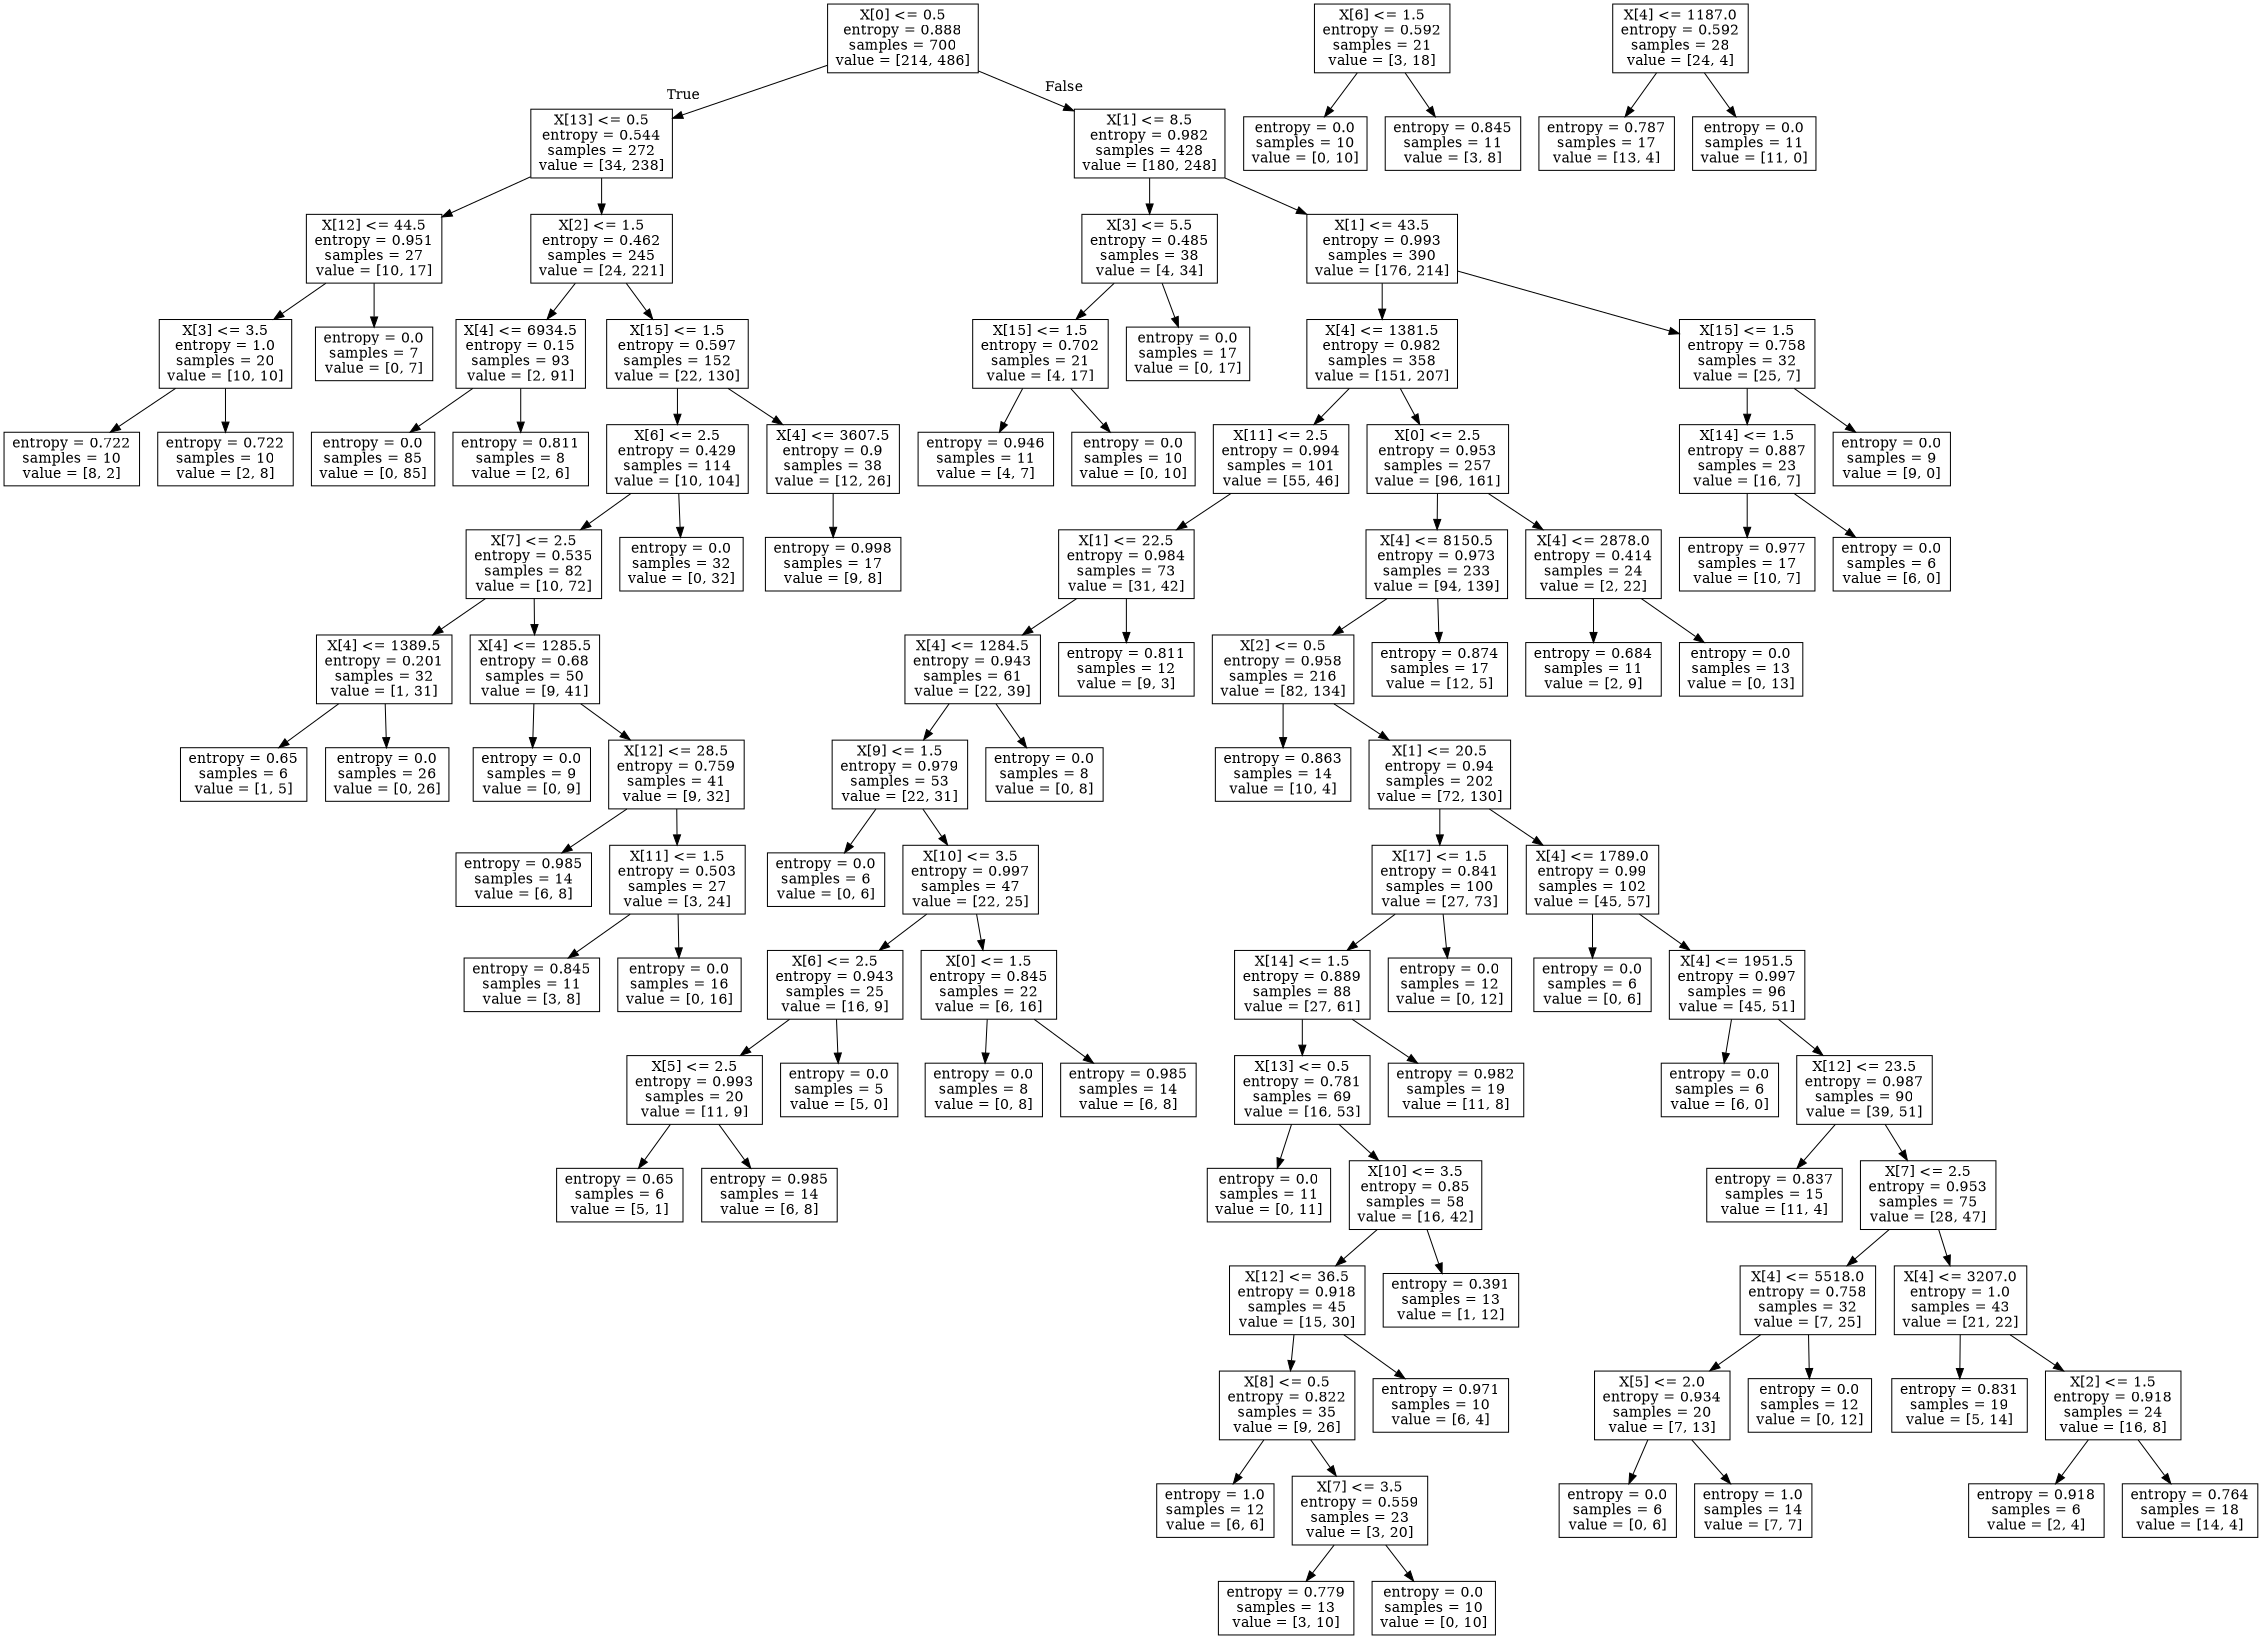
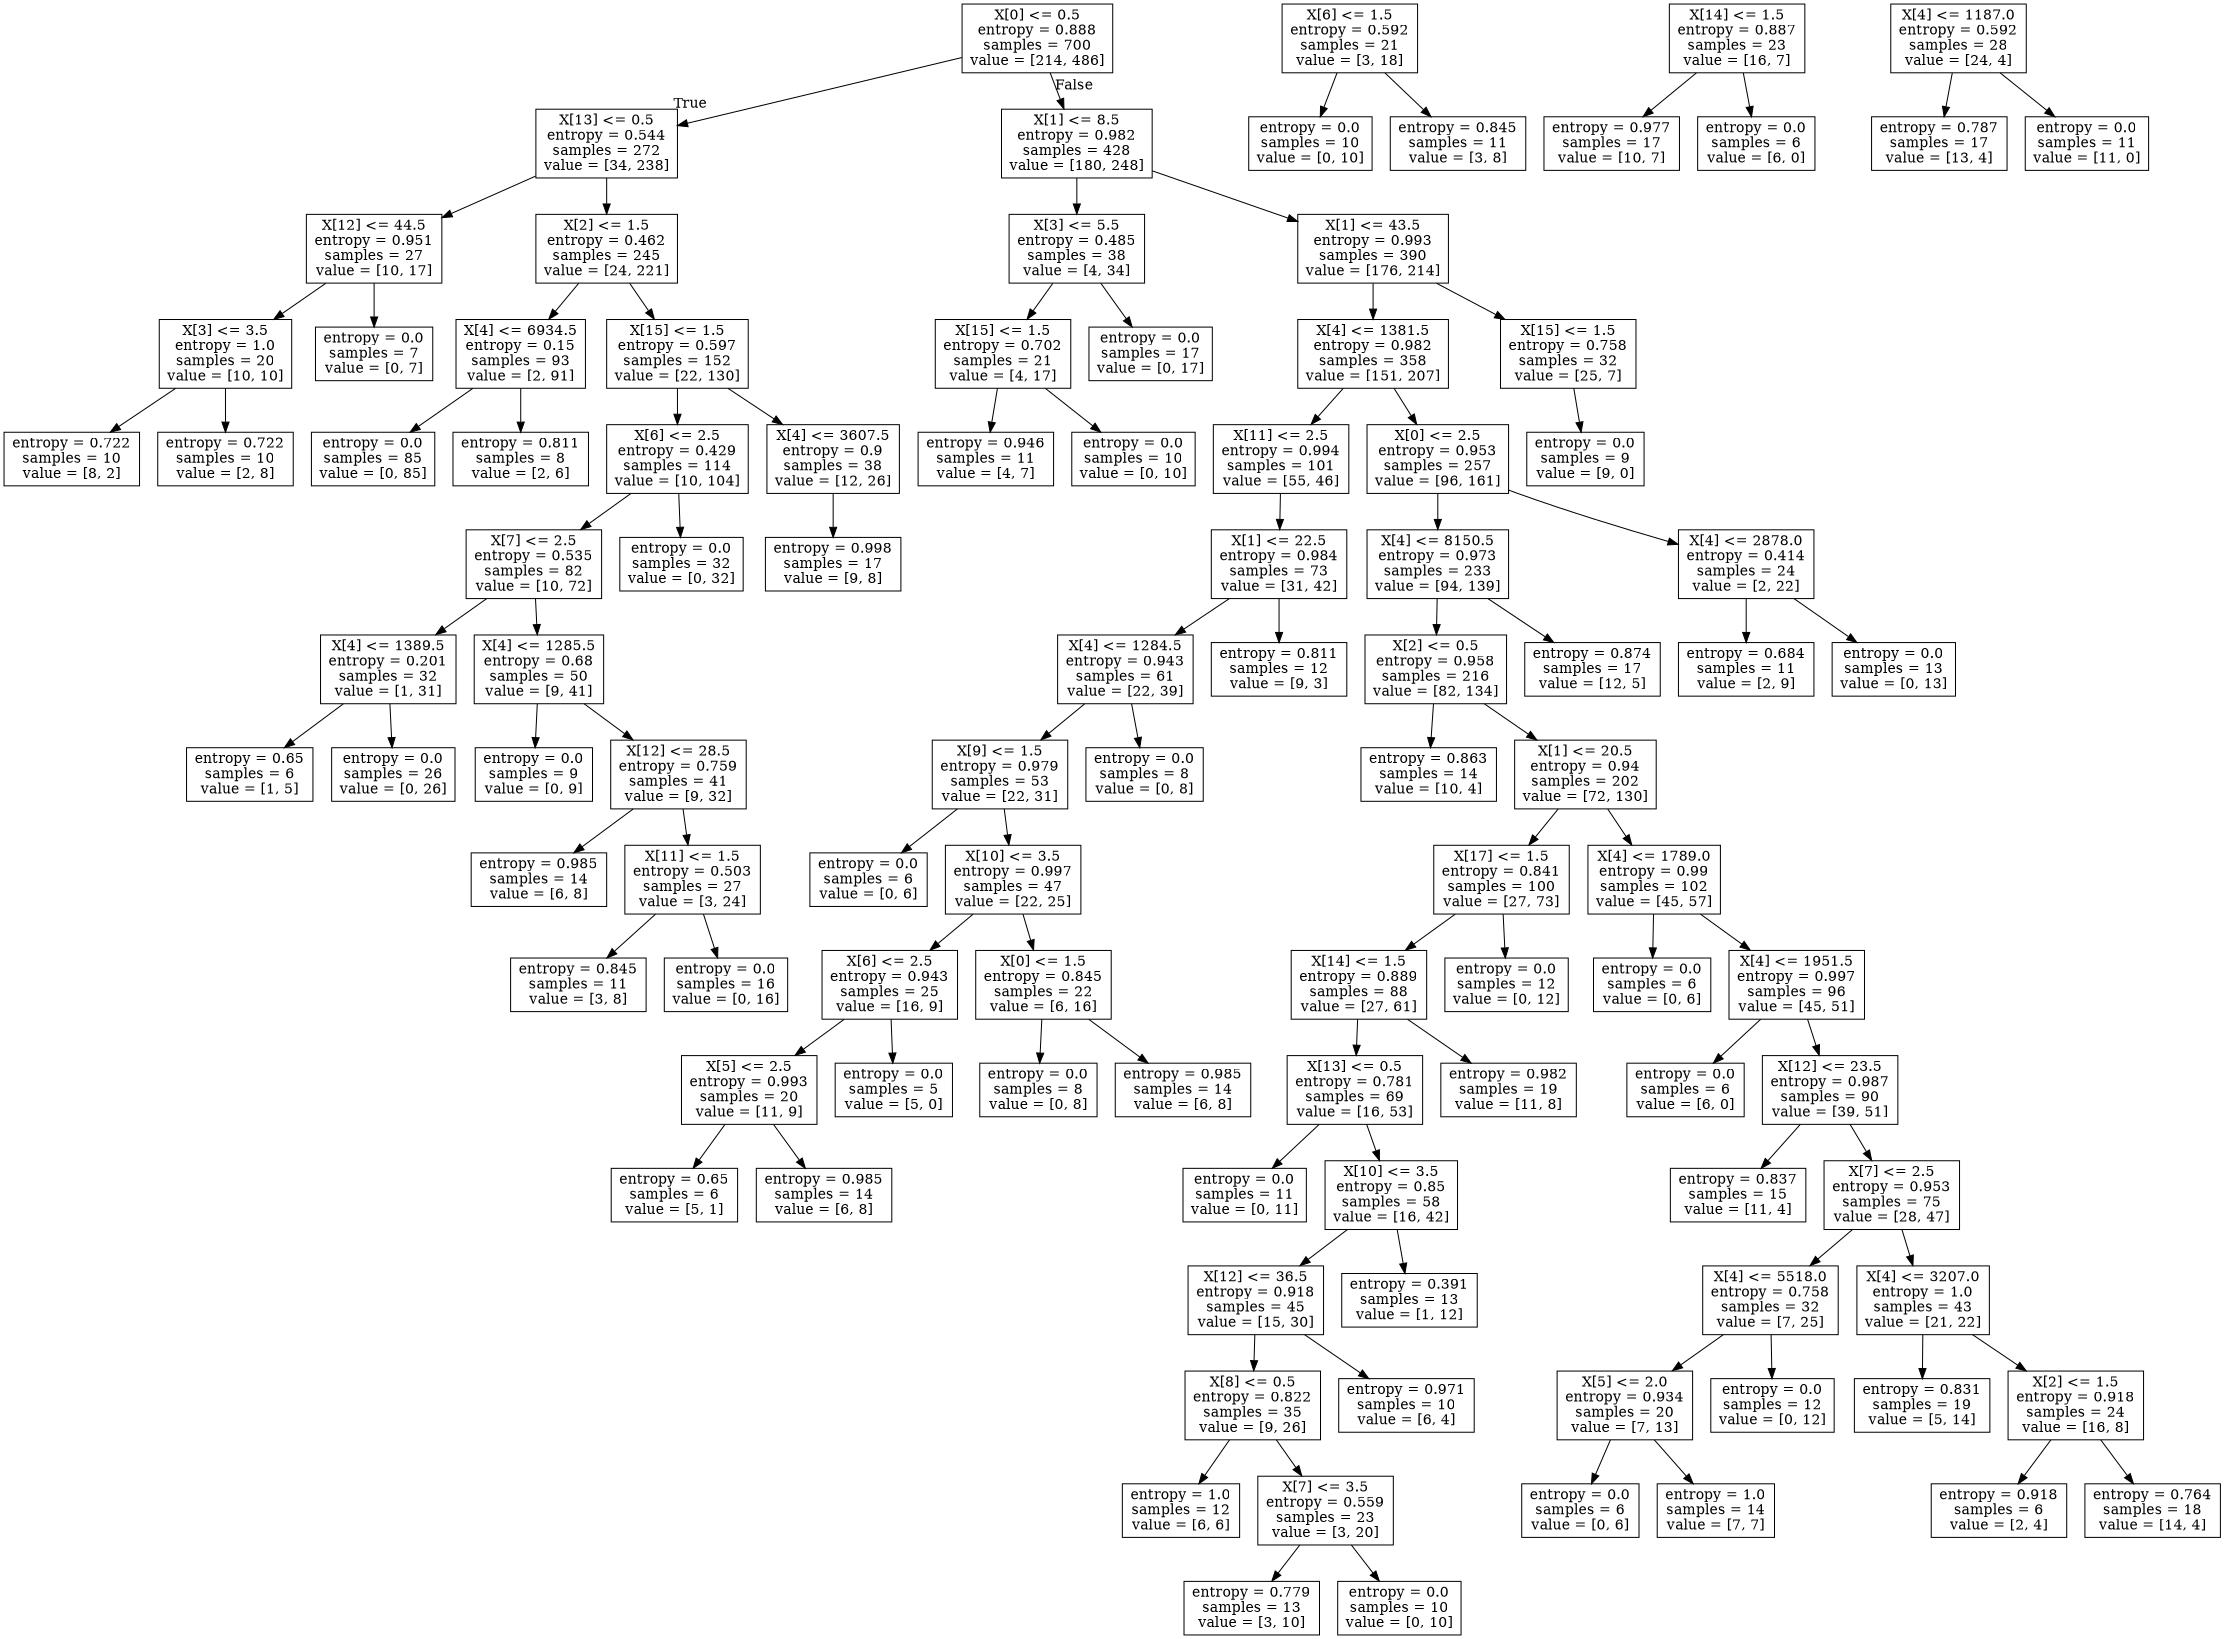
edge "X[15] <= 1.5 entropy = 0.758 samples = 32 value = [25, 7]" -> "X[14] <= 1.5 entropy = 0.887 samples = 23 value = [16, 7]": removed
